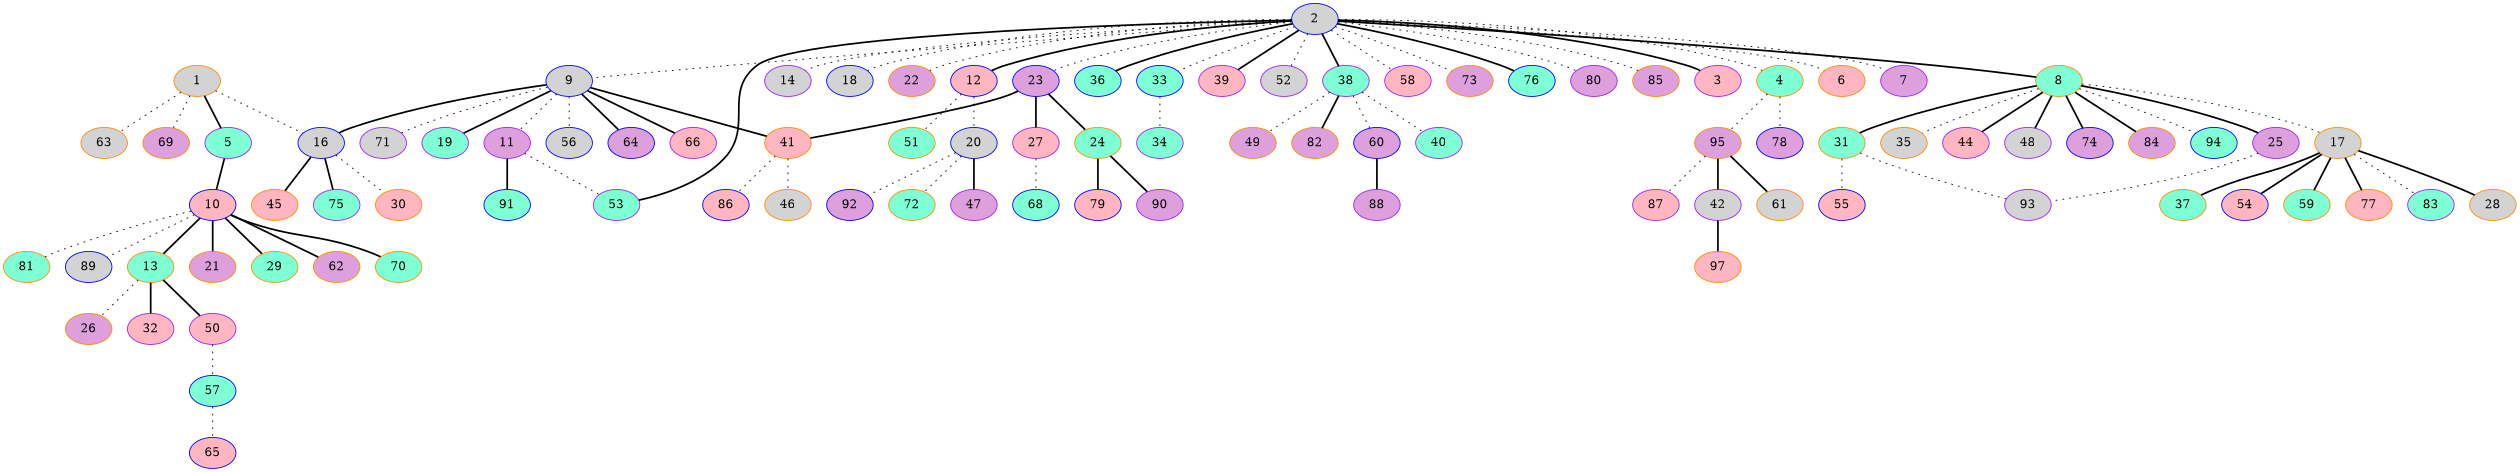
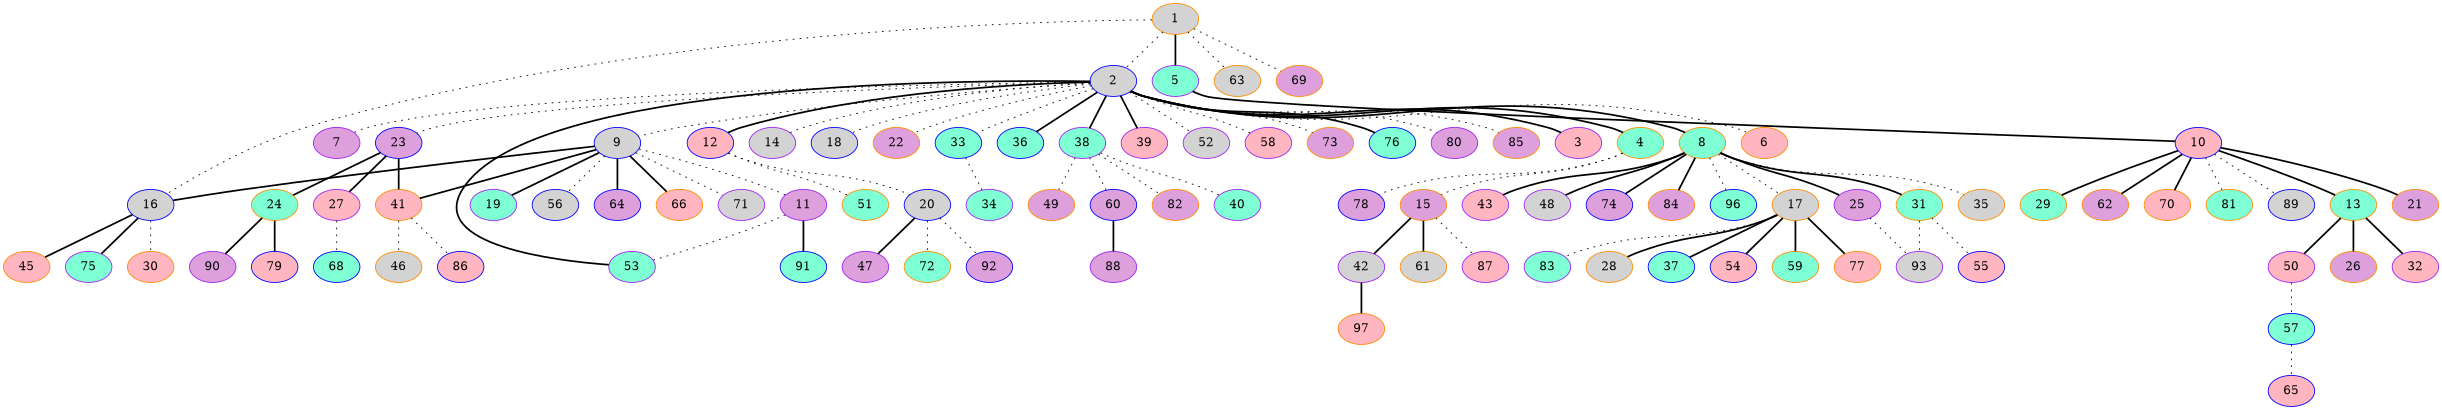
edge "2" -- "4": style dotted -> bold
edge "1" -- "2": added
edge "38" -- "82": style bold -> dotted
node "66": color purple -> darkorange
node "95": label "95" -> "15"
node "44": label "44" -> "43"
node "94": label "94" -> "96"
node "37": color darkorange -> blue
node "70": fillcolor aquamarine -> lightpink
edge "13" -- "26": style dotted -> bold
